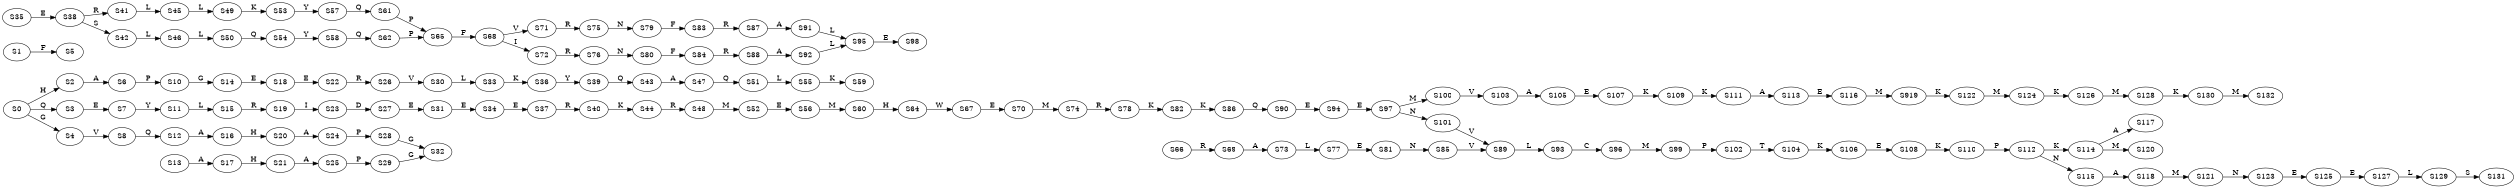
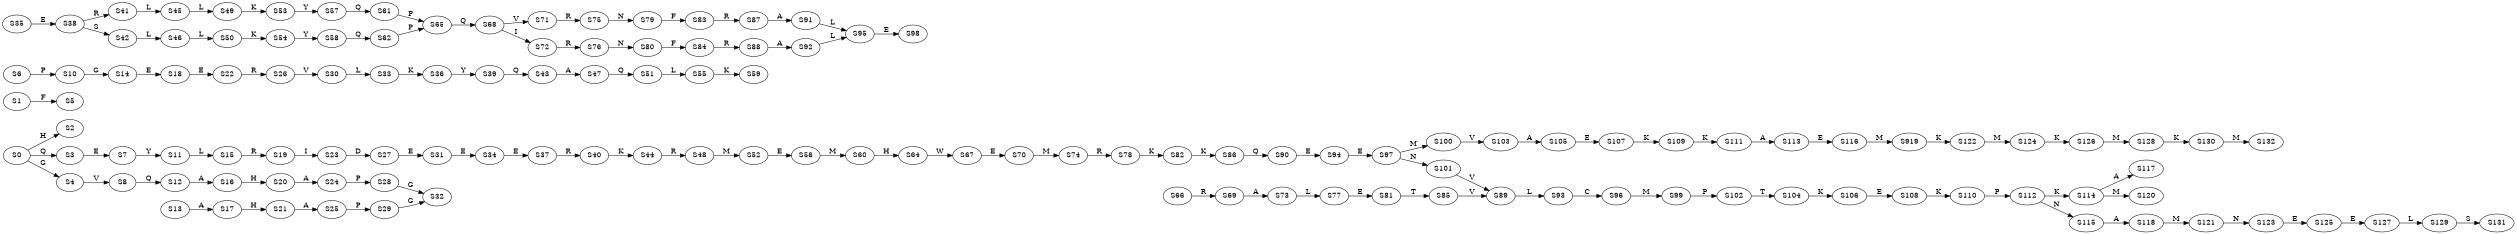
edge "S65" -> "S68": label "F" -> "Q"
edge "S50" -> "S54": label "Q" -> "K"
edge "S2" -> "S6": removed, label "A"
edge "S81" -> "S85": label "N" -> "T"
